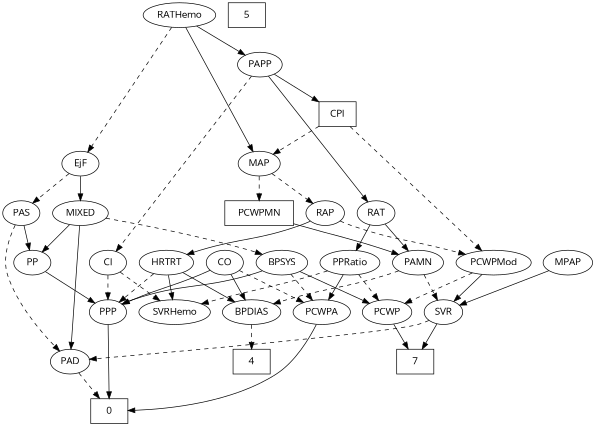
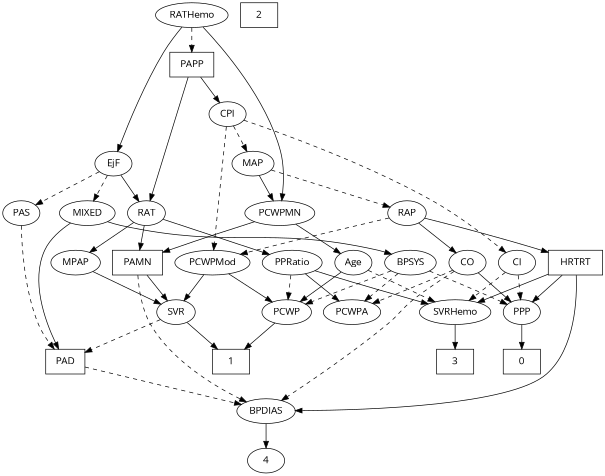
node "5": label "5" -> "2"
edge "RATHemo" -> "PAPP": style solid -> dashed
node "PAPP": shape ellipse -> box
edge "RATHemo" -> "MAP": now "RATHemo" -> "PCWPMN"
edge "RATHemo" -> "EjF": style dashed -> solid
node "CPI": shape box -> ellipse
edge "PAPP" -> "CI": now "CPI" -> "CI"
edge "EjF" -> "MIXED": style solid -> dashed
edge "MAP" -> "PCWPMN": style dashed -> solid
edge "EjF" -> "RAT": added
node "PCWPMN": shape box -> ellipse
edge "MIXED" -> "BPSYS": style dashed -> solid
edge "RAT" -> "MPAP": added
edge "RAP" -> "CO": added
node "PP": removed
node "HRTRT": shape ellipse -> box
node "Age": added
node "PAMN": shape ellipse -> box
edge "HRTRT" -> "PPP": style dashed -> solid
edge "CO" -> "BPDIAS": style solid -> dashed
edge "PAMN" -> "SVR": style dashed -> solid
edge "BPSYS" -> "PCWP": style solid -> dashed
edge "BPSYS" -> "PPP": style solid -> dashed
edge "PCWPMod" -> "PCWP": style dashed -> solid
edge "PPRatio" -> "SVRHemo": style dashed -> solid
edge "BPDIAS" -> "4": style dashed -> solid
node "PAD": shape ellipse -> box
node "4": shape box -> ellipse
node "7": label "7" -> "1"
node "3": added
edge "PAD" -> "0": now "PAD" -> "BPDIAS"
edge "PCWPA" -> "0": removed
